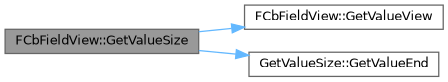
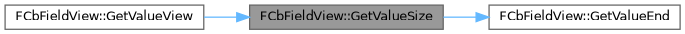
edge "FCbFieldView::GetValueSize" -> "FCbFieldView::GetValueView": reversed
node "GetValueSize::GetValueEnd": label "GetValueSize::GetValueEnd" -> "FCbFieldView::GetValueEnd"
